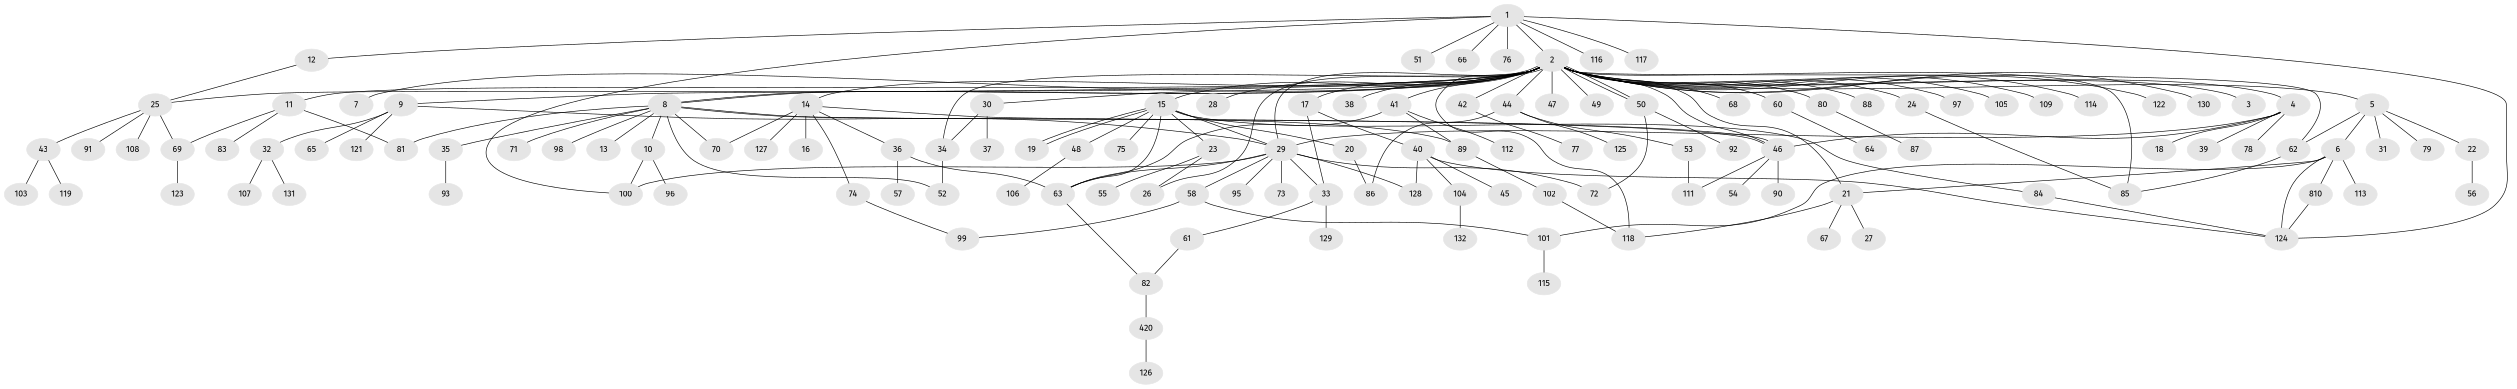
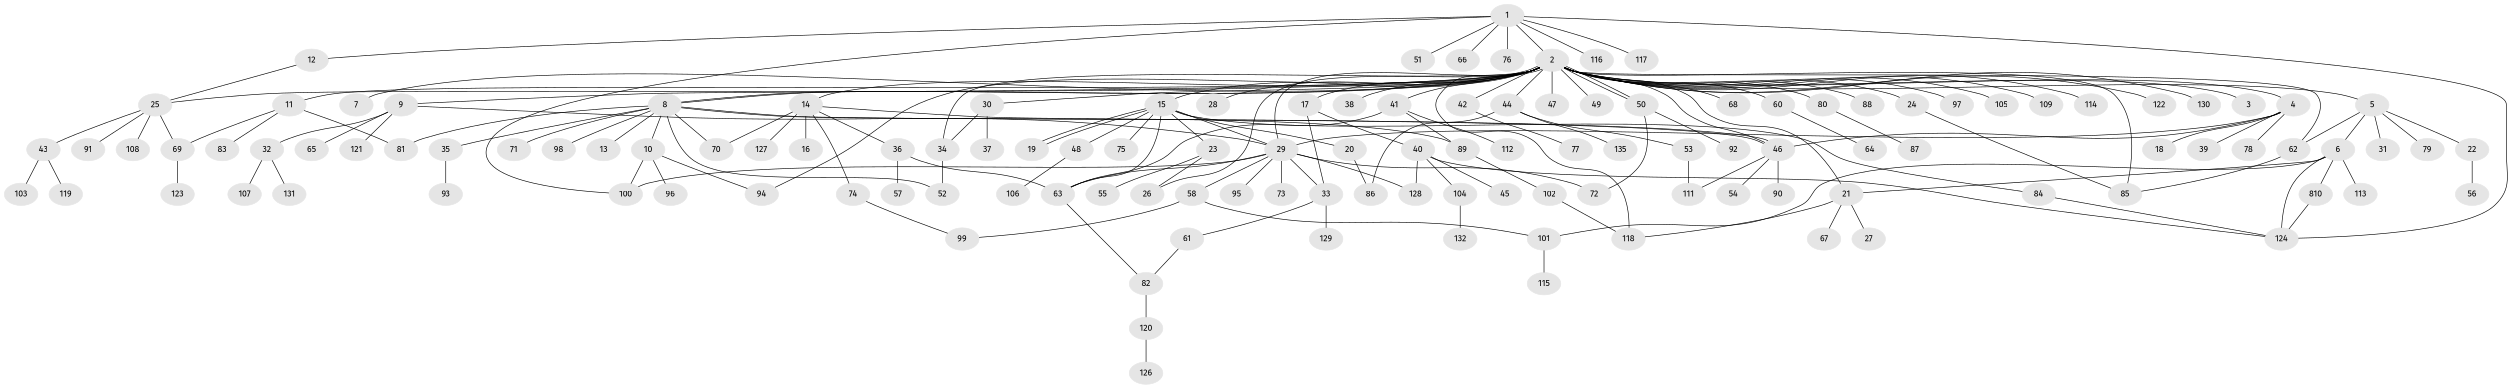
node "125": label "125" -> "135"
node "94": added
node "420": label "420" -> "120"
